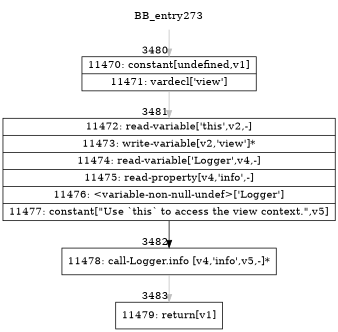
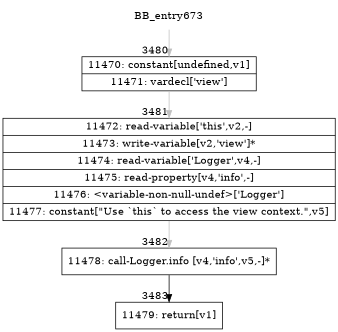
node "BB_entry273": label "BB_entry273" -> "BB_entry673"
edge "11472: read-variable['this',v2,-]" -> "11478: call-Logger.info [v4,'info',v5,-]*": color black -> gray
edge "11478: call-Logger.info [v4,'info',v5,-]*" -> "11479: return[v1]": color gray -> black
